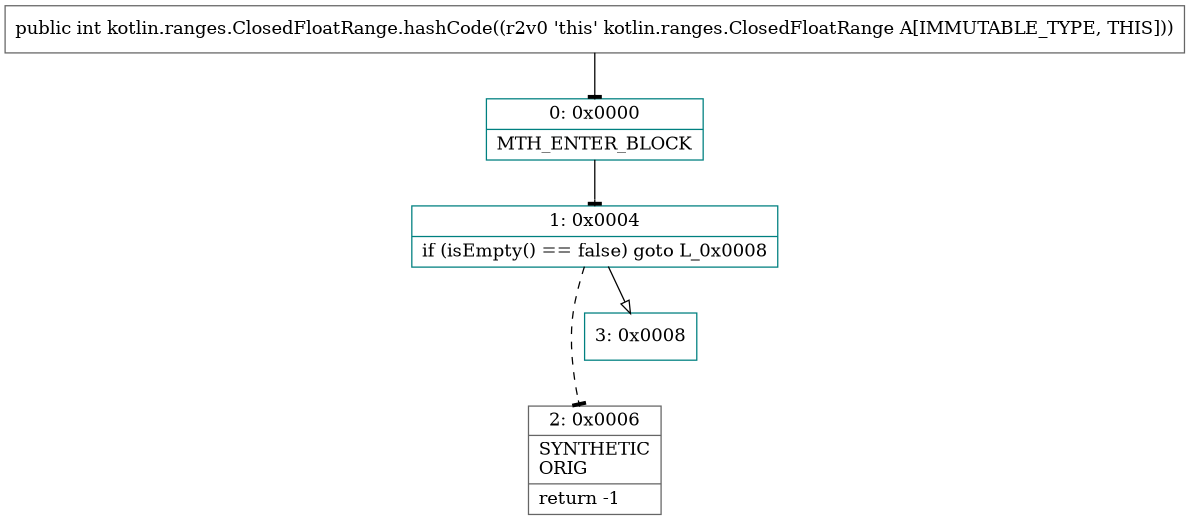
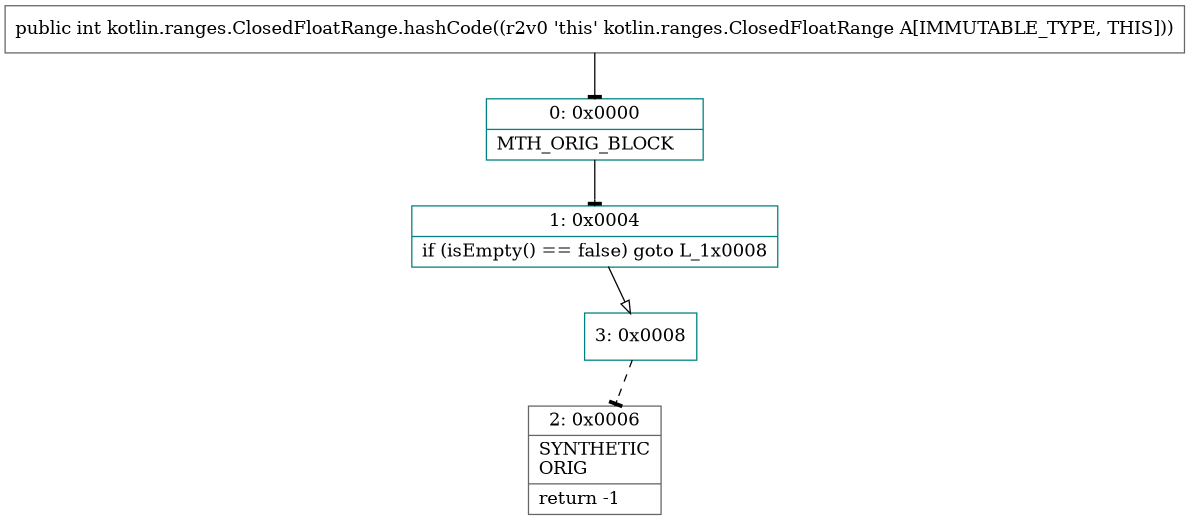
node "0: 0x0000": text "MTH_ENTER_BLOCK" -> "MTH_ORIG_BLOCK"
node "1: 0x0004": text "if (isEmpty() == false) goto L_0x0008" -> "if (isEmpty() == false) goto L_1x0008"
edge "1: 0x0004" -> "2: 0x0006": now "3: 0x0008" -> "2: 0x0006"
